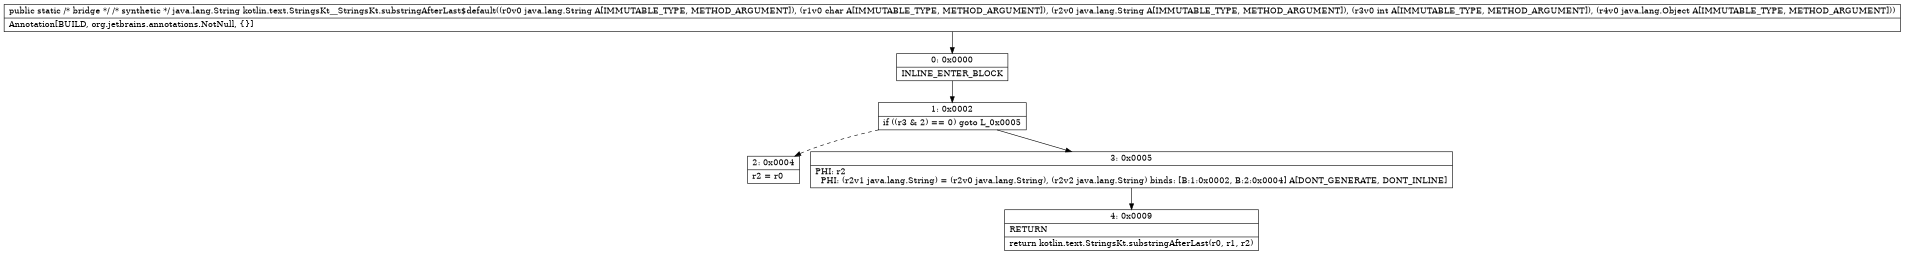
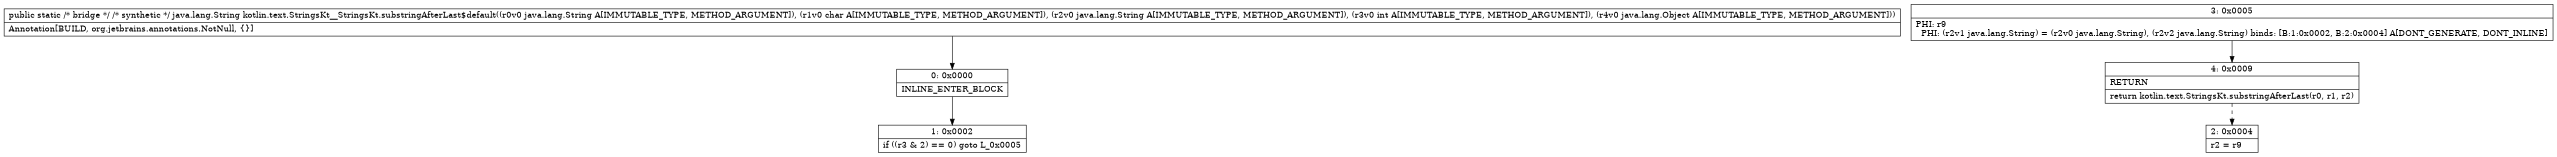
edge "1: 0x0002" -> "2: 0x0004": now "4: 0x0009" -> "2: 0x0004"
edge "1: 0x0002" -> "3: 0x0005": removed
node "3: 0x0005": text "PHI: r2" -> "PHI: r9"
node "2: 0x0004": text "r2 = r0" -> "r2 = r9"
